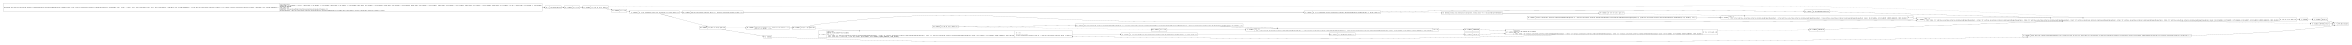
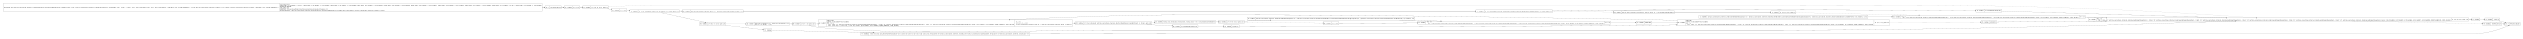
node "60: 0x0048": added
